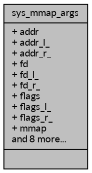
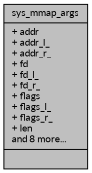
node "sys_mmap_args": text "+ mmap" -> "+ len"
